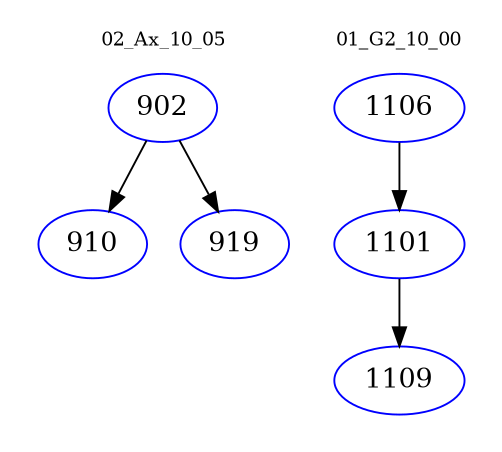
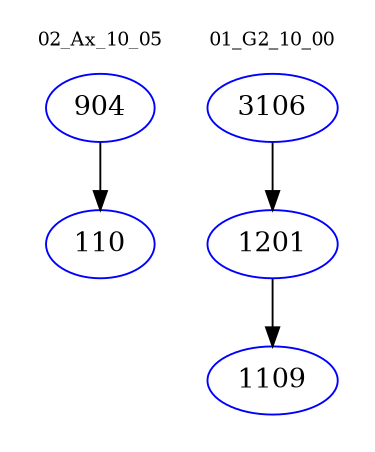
node "902": label "902" -> "904"
node "1106": label "1106" -> "3106"
node "910": label "910" -> "110"
node "919": removed
node "1101": label "1101" -> "1201"
